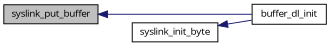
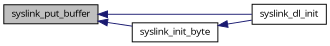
node "buffer_dl_init": label "buffer_dl_init" -> "syslink_dl_init"
edge "syslink_init_byte" -> "syslink_put_buffer": added
